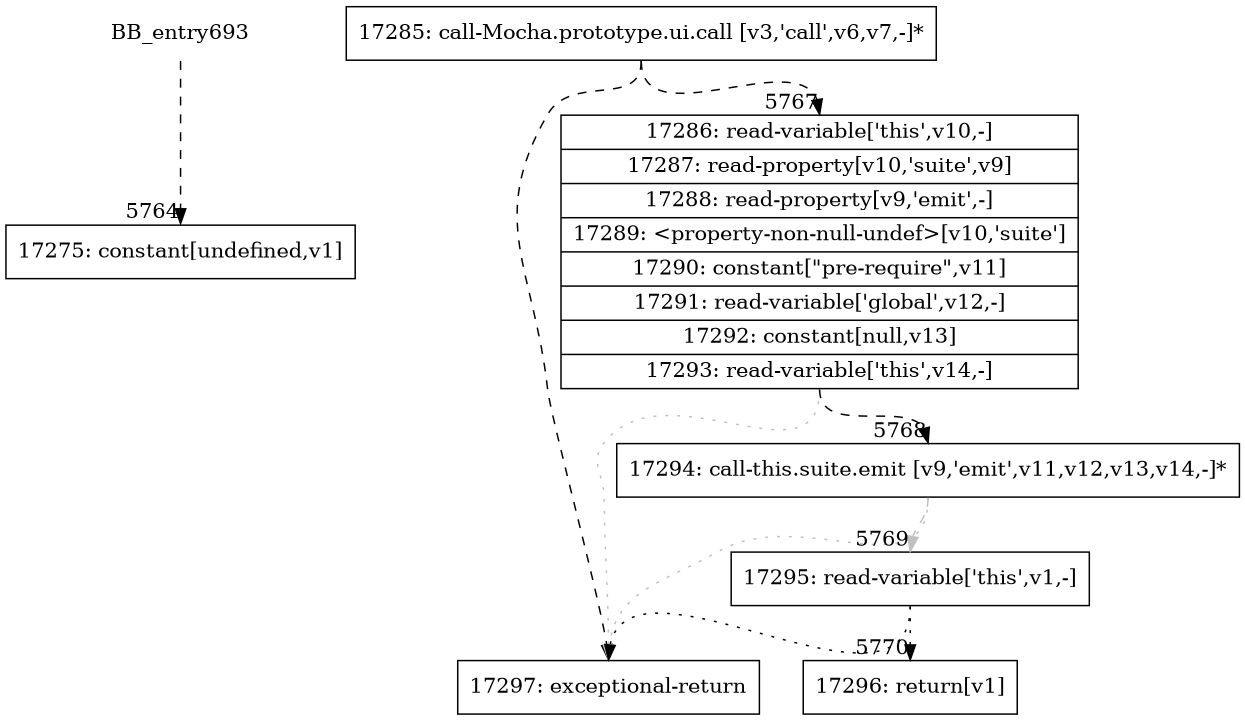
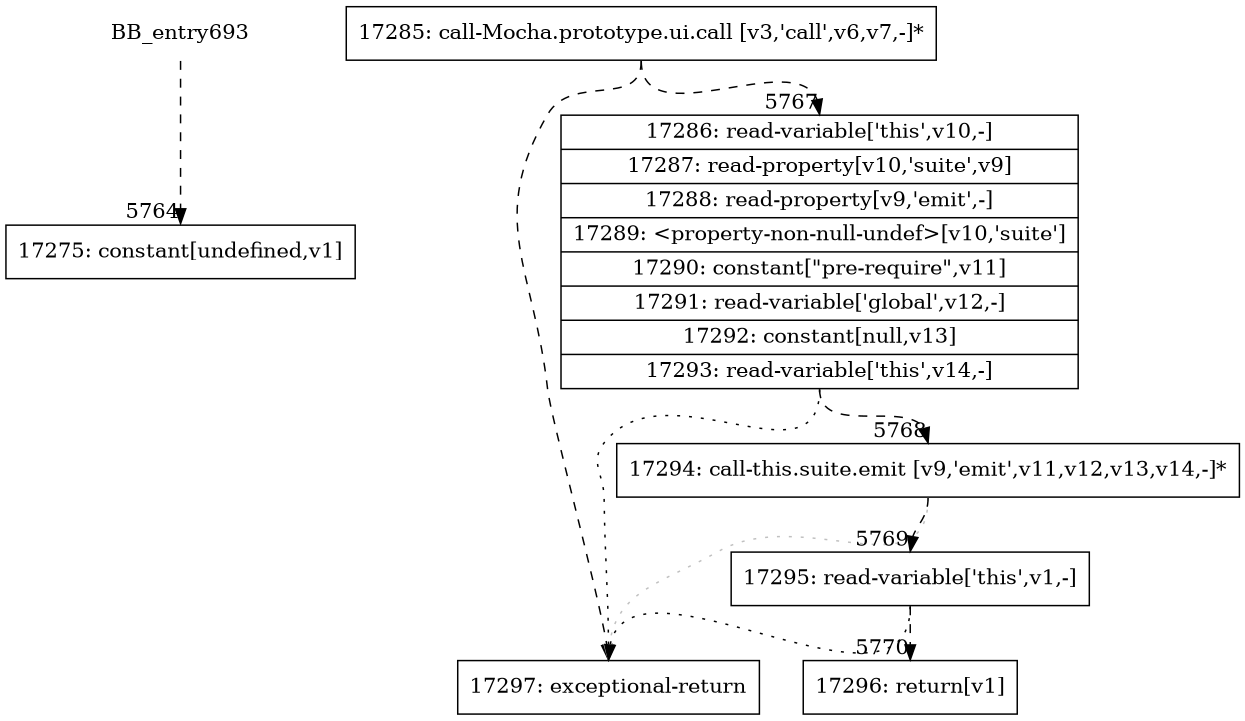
edge "17286: read-variable['this',v10,-]" -> "17297: exceptional-return": color gray -> black
edge "17294: call-this.suite.emit [v9,'emit',v11,v12,v13,v14,-]*" -> "17295: read-variable['this',v1,-]": color gray -> black
edge "17295: read-variable['this',v1,-]" -> "17296: return[v1]": style dotted -> dashed
